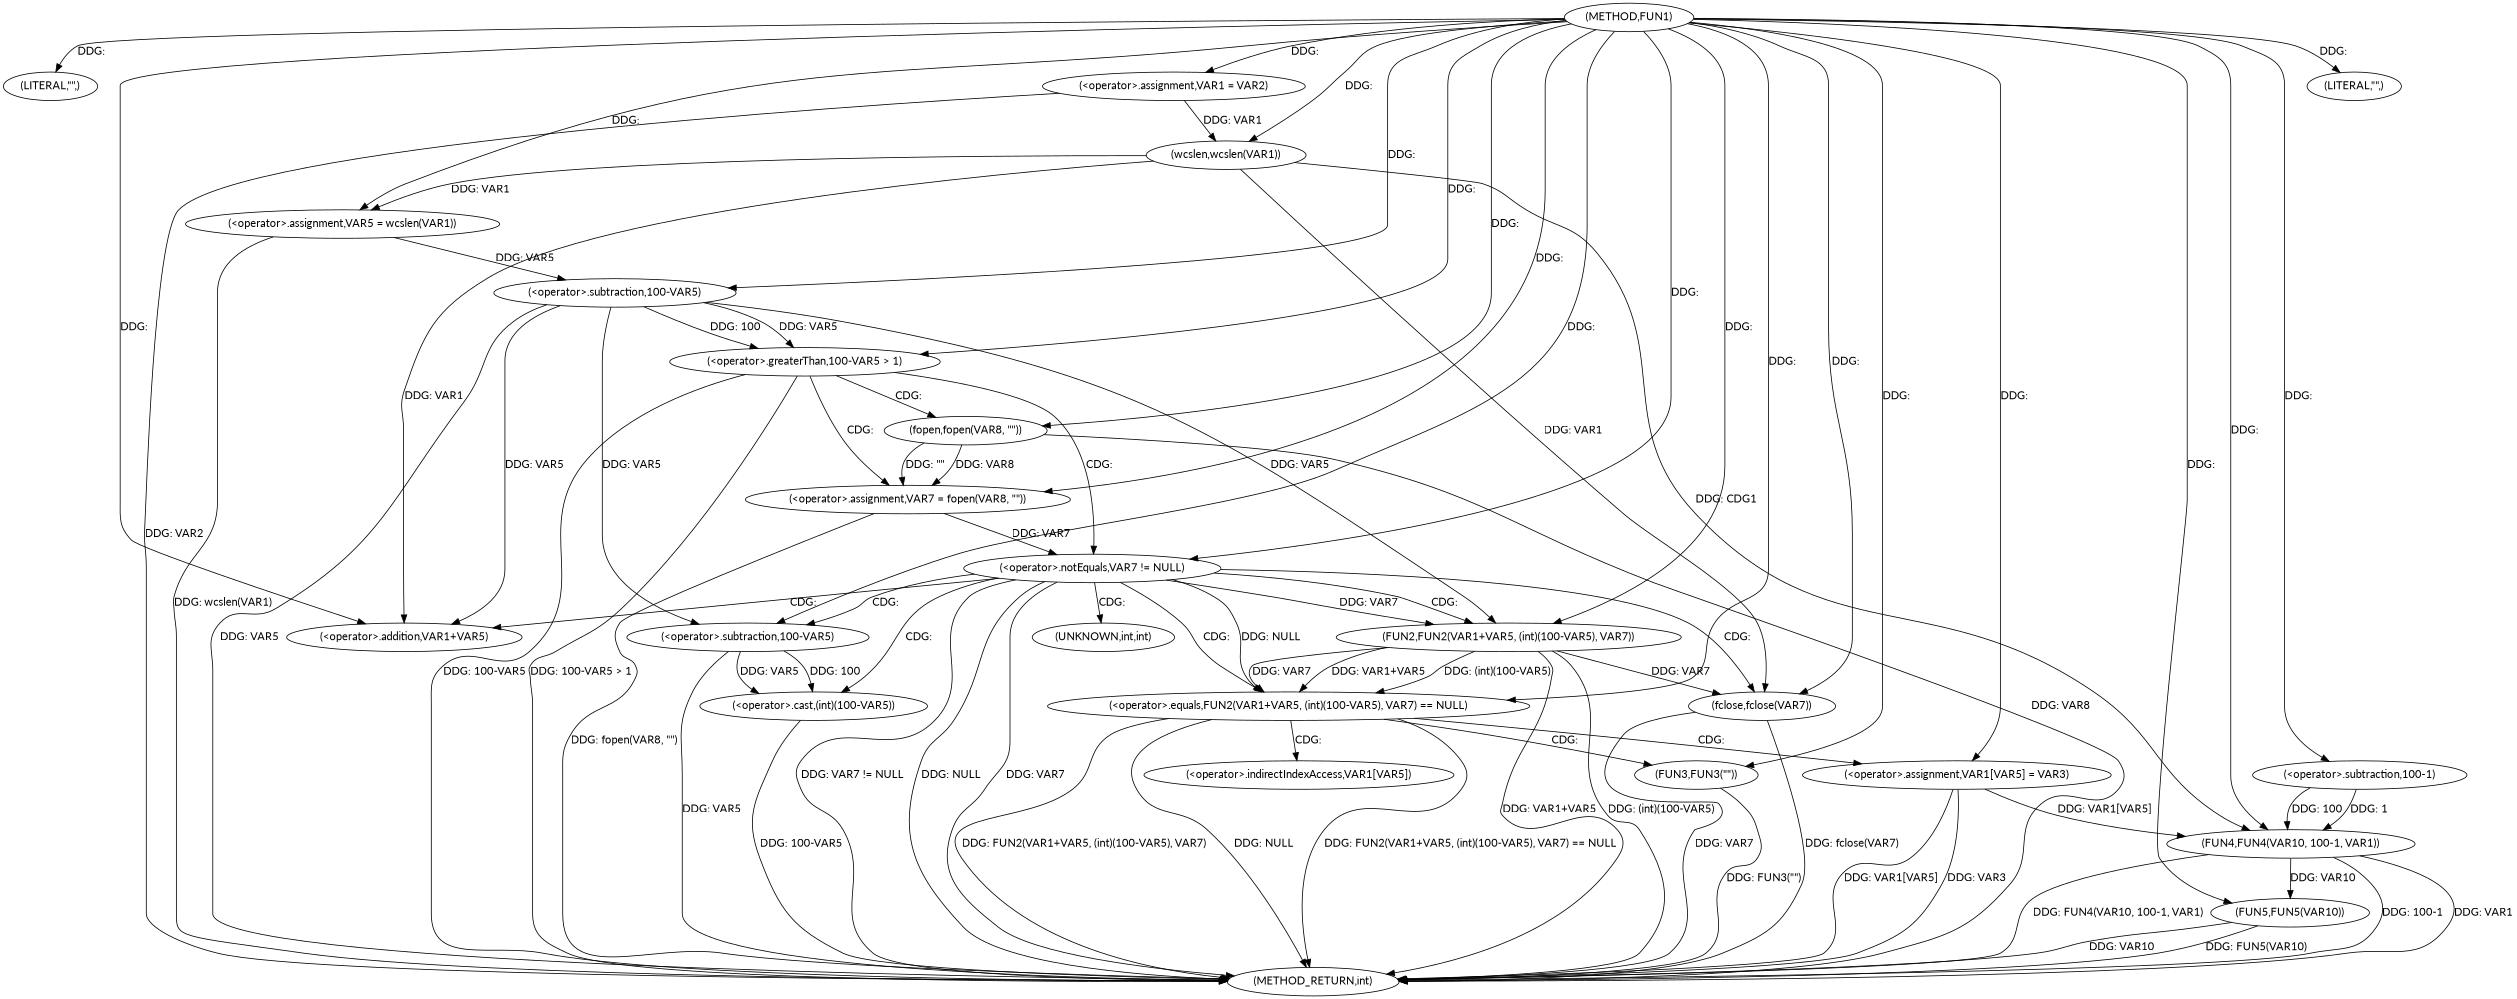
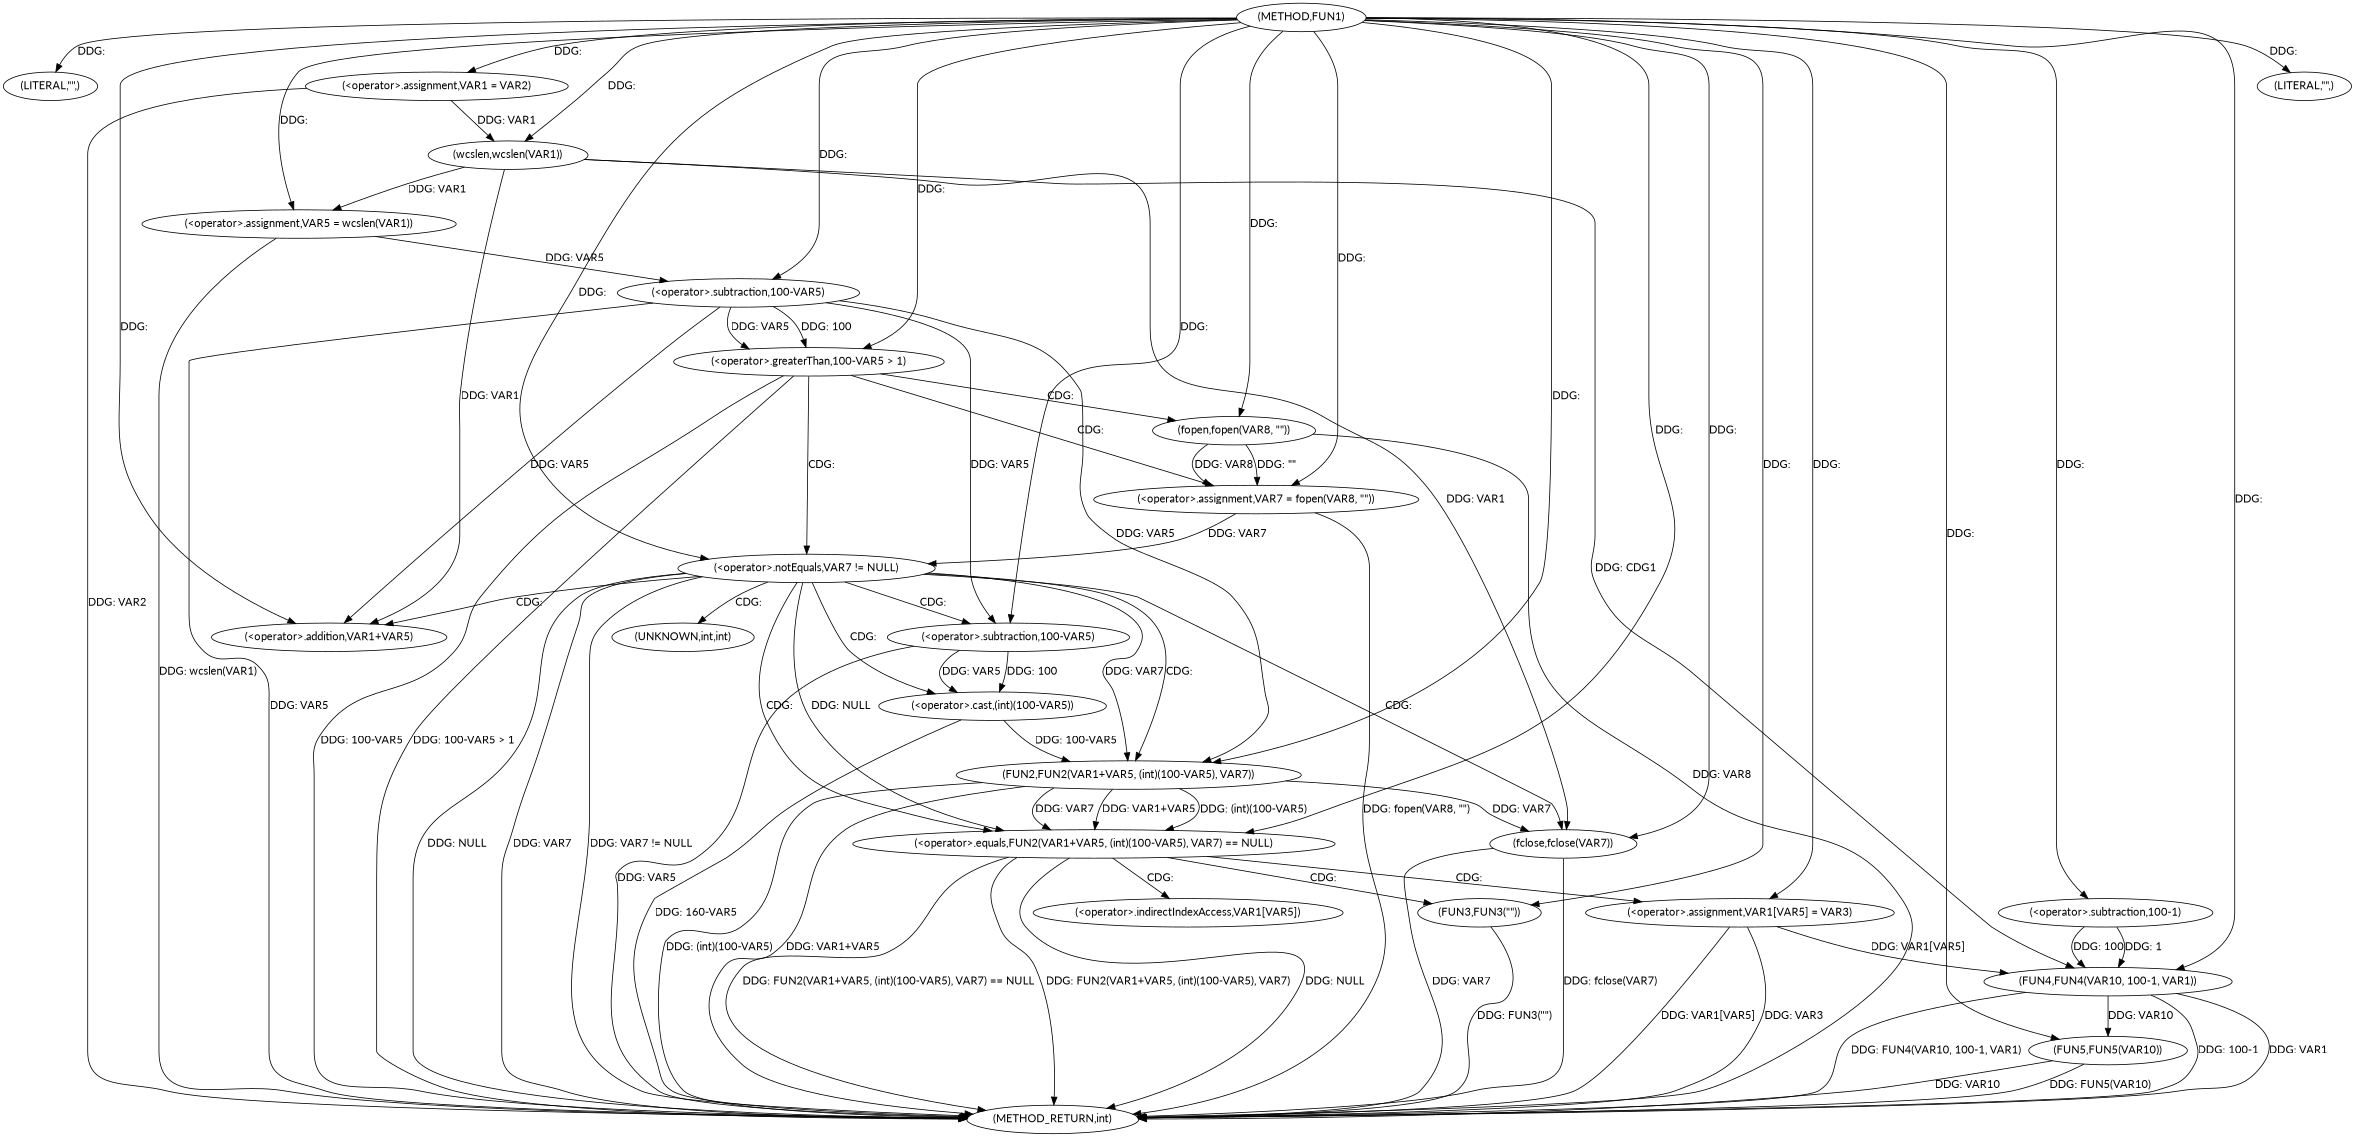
edge "(<operator>.cast,(int)(100-VAR5))" -> "(FUN2,FUN2(VAR1+VAR5, (int)(100-VAR5), VAR7))": added, label "DDG: 100-VAR5"
edge "(<operator>.cast,(int)(100-VAR5))" -> "(METHOD_RETURN,int)": label "DDG: 100-VAR5" -> "DDG: 160-VAR5"
